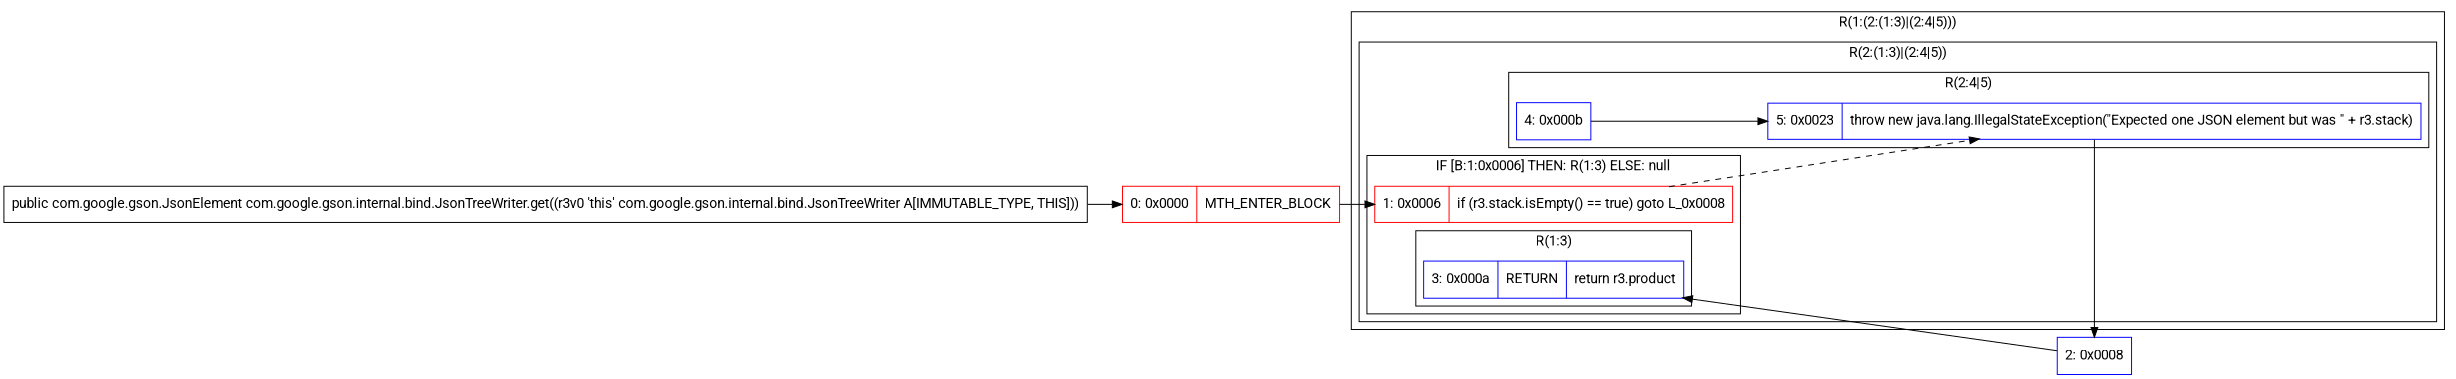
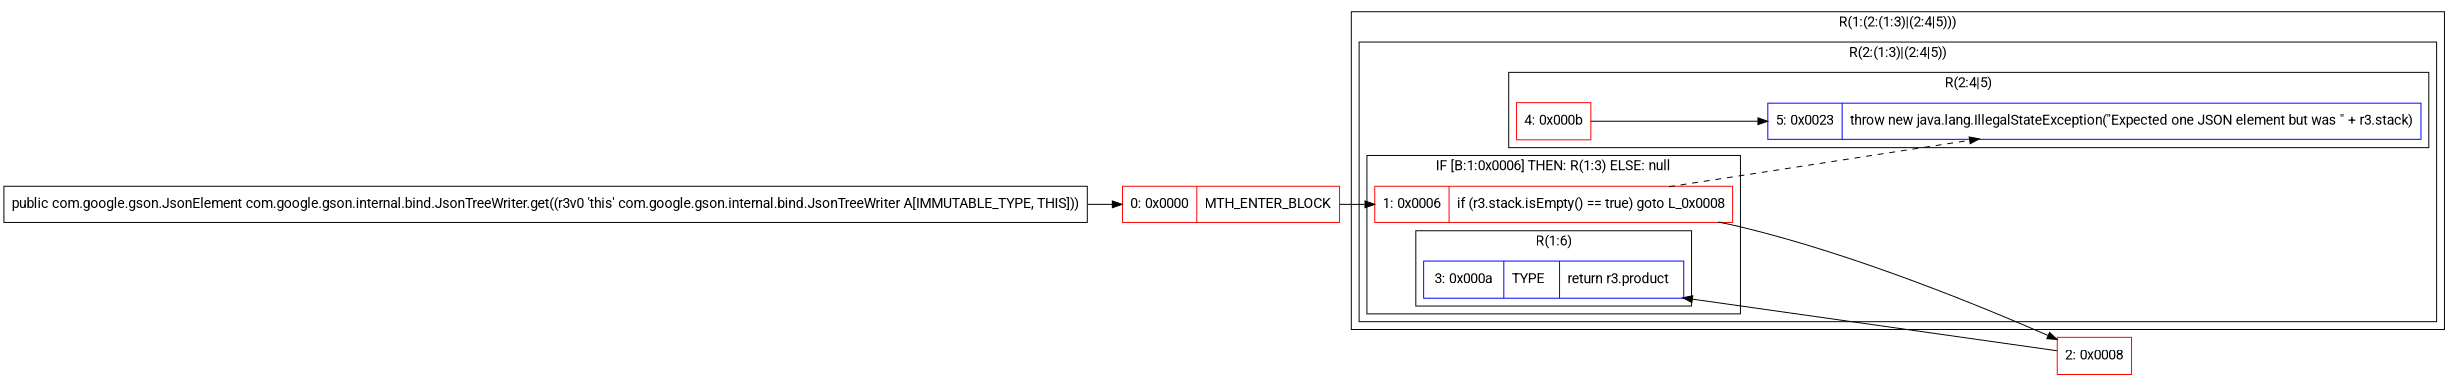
node "4: 0x000b": color blue -> red
edge "5: 0x0023" -> "2: 0x0008": now "1: 0x0006" -> "2: 0x0008"
cluster "R(1:3)": label "R(1:3)" -> "R(1:6)"
node "3: 0x000a": text "RETURN" -> "TYPE"
node "2: 0x0008": color blue -> red
